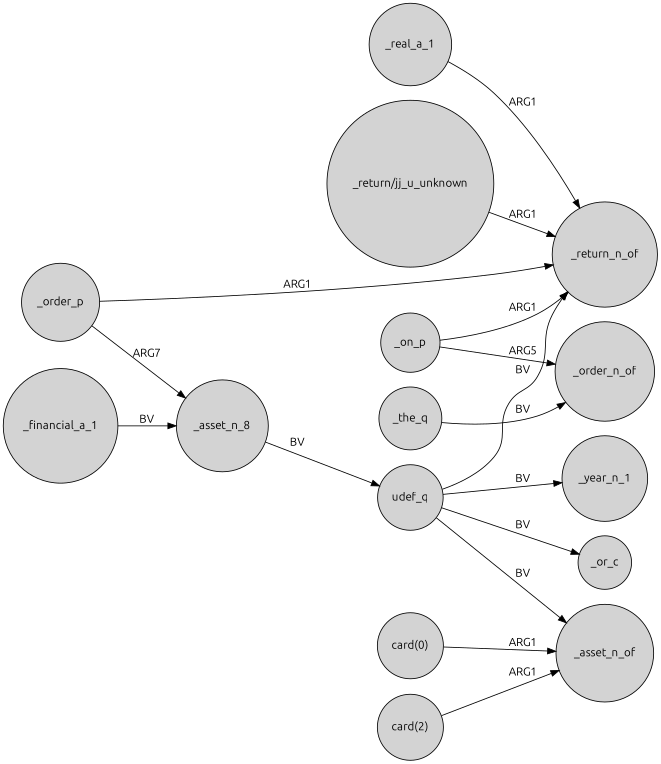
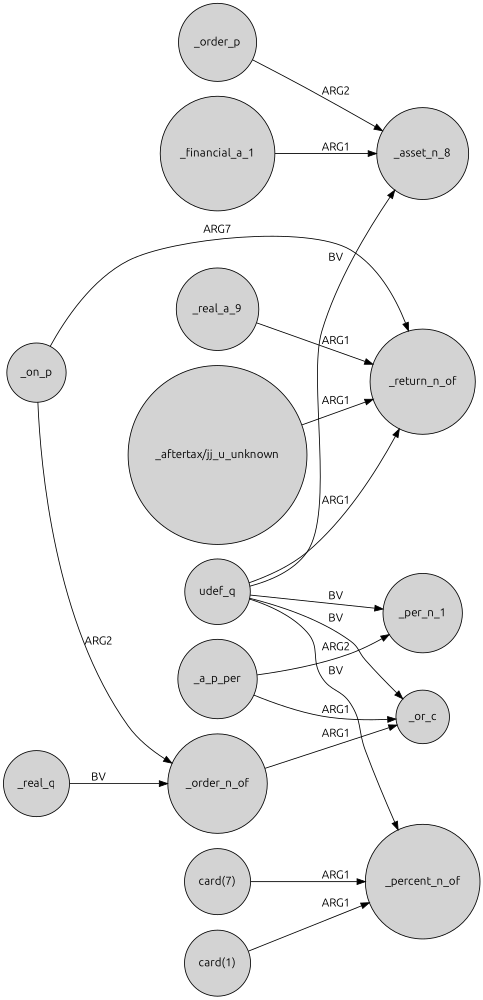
node "_real_a_1": label "_real_a_1" -> "_real_a_9"
node "_return/jj_u_unknown": label "_return/jj_u_unknown" -> "_aftertax/jj_u_unknown"
edge "_order_p" -> "_return_n_of": removed, label "ARG1"
edge "_on_p" -> "_return_n_of": label "ARG1" -> "ARG7"
edge "_on_p" -> "_order_n_of": label "ARG5" -> "ARG2"
edge "_order_p" -> "_asset_n_8": label "ARG7" -> "ARG2"
edge "udef_q" -> "_return_n_of": label "BV" -> "ARG1"
node "_the_q": label "_the_q" -> "_real_q"
edge "_financial_a_1" -> "_asset_n_8": label "BV" -> "ARG1"
edge "_asset_n_8" -> "udef_q": reversed
node "_year_n_1": label "_year_n_1" -> "_per_n_1"
node "card(0)": label "card(0)" -> "card(1)"
node "_asset_n_of": label "_asset_n_of" -> "_percent_n_of"
node "_a_p_per": added
node "card(2)": label "card(2)" -> "card(7)"
edge "_order_n_of" -> "_or_c": added, label "ARG1"
